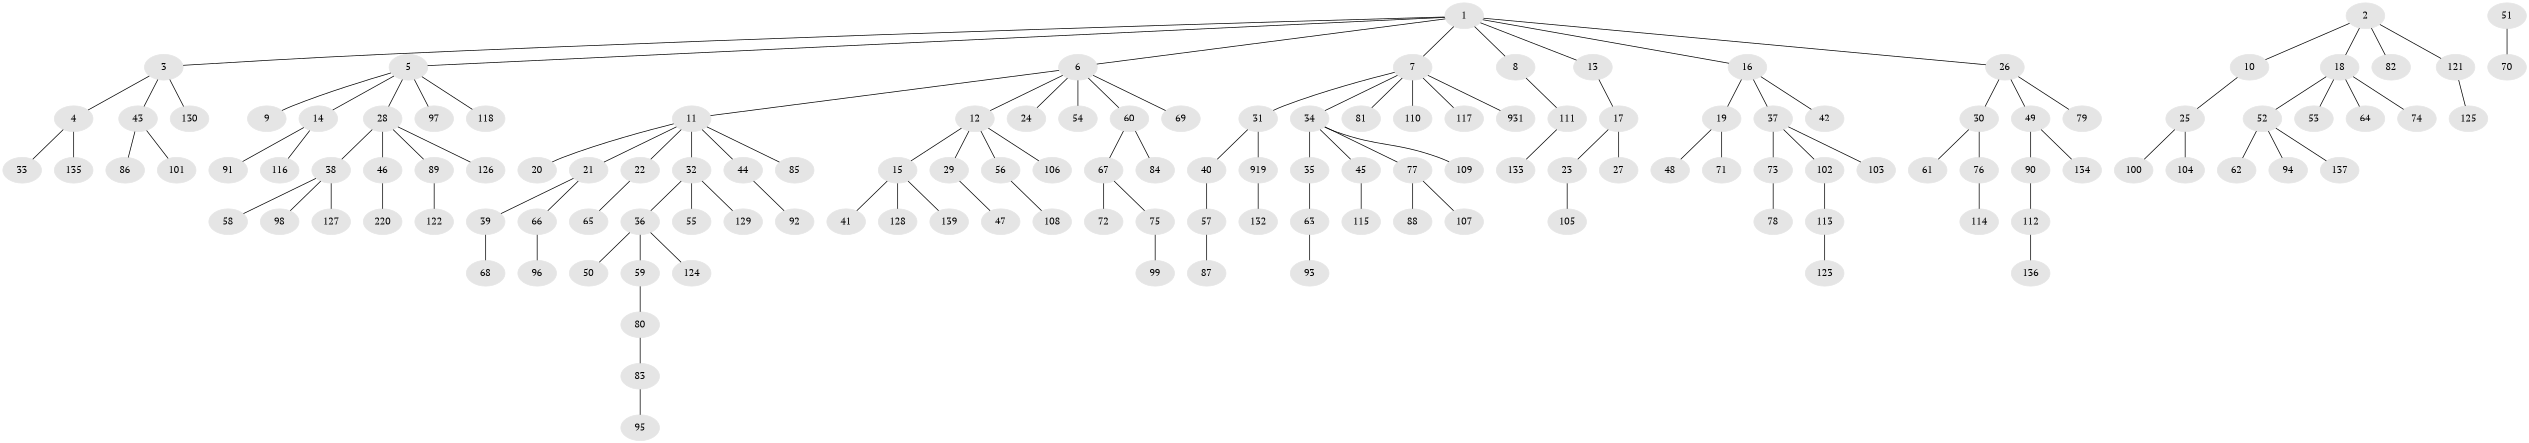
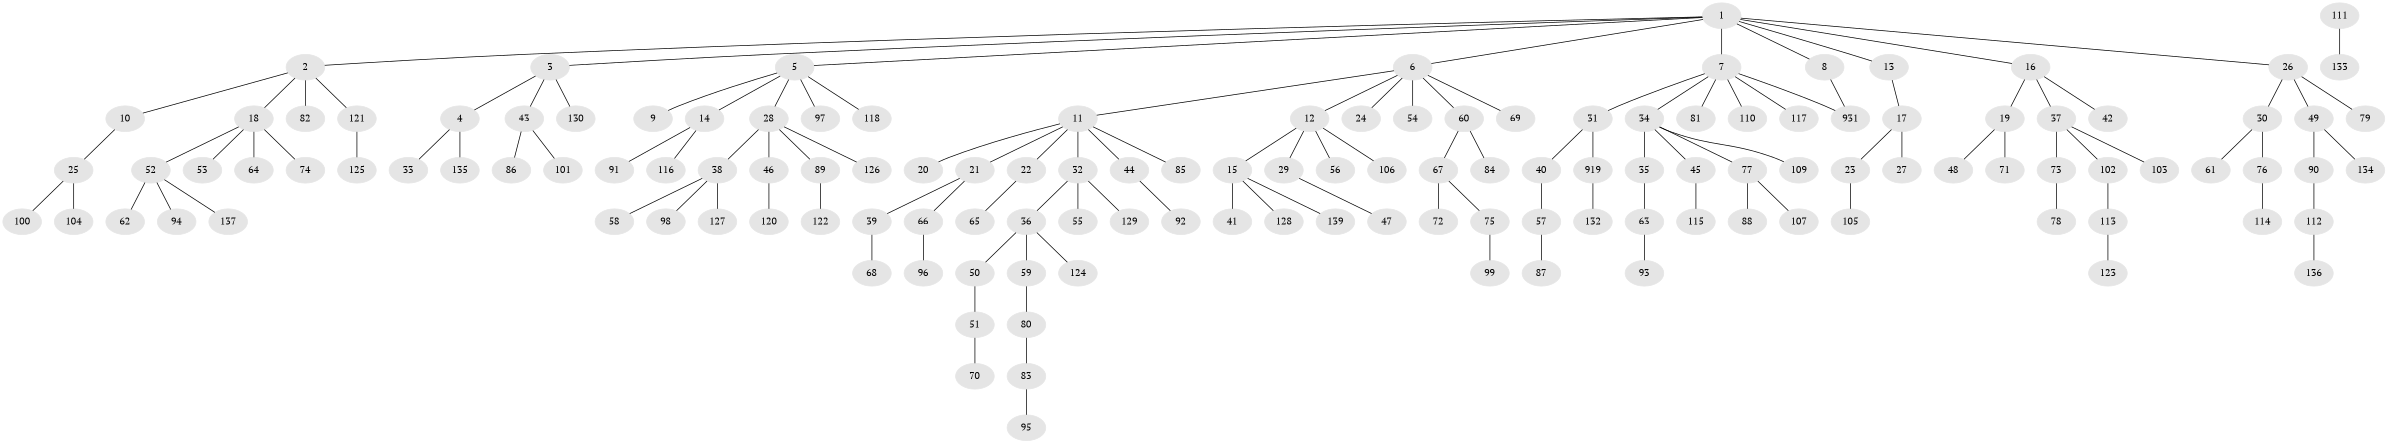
edge "1" -- "2": added
edge "8" -- "111": now "8" -- "931"
node "220": label "220" -> "120"
node "108": removed
edge "50" -- "51": added
